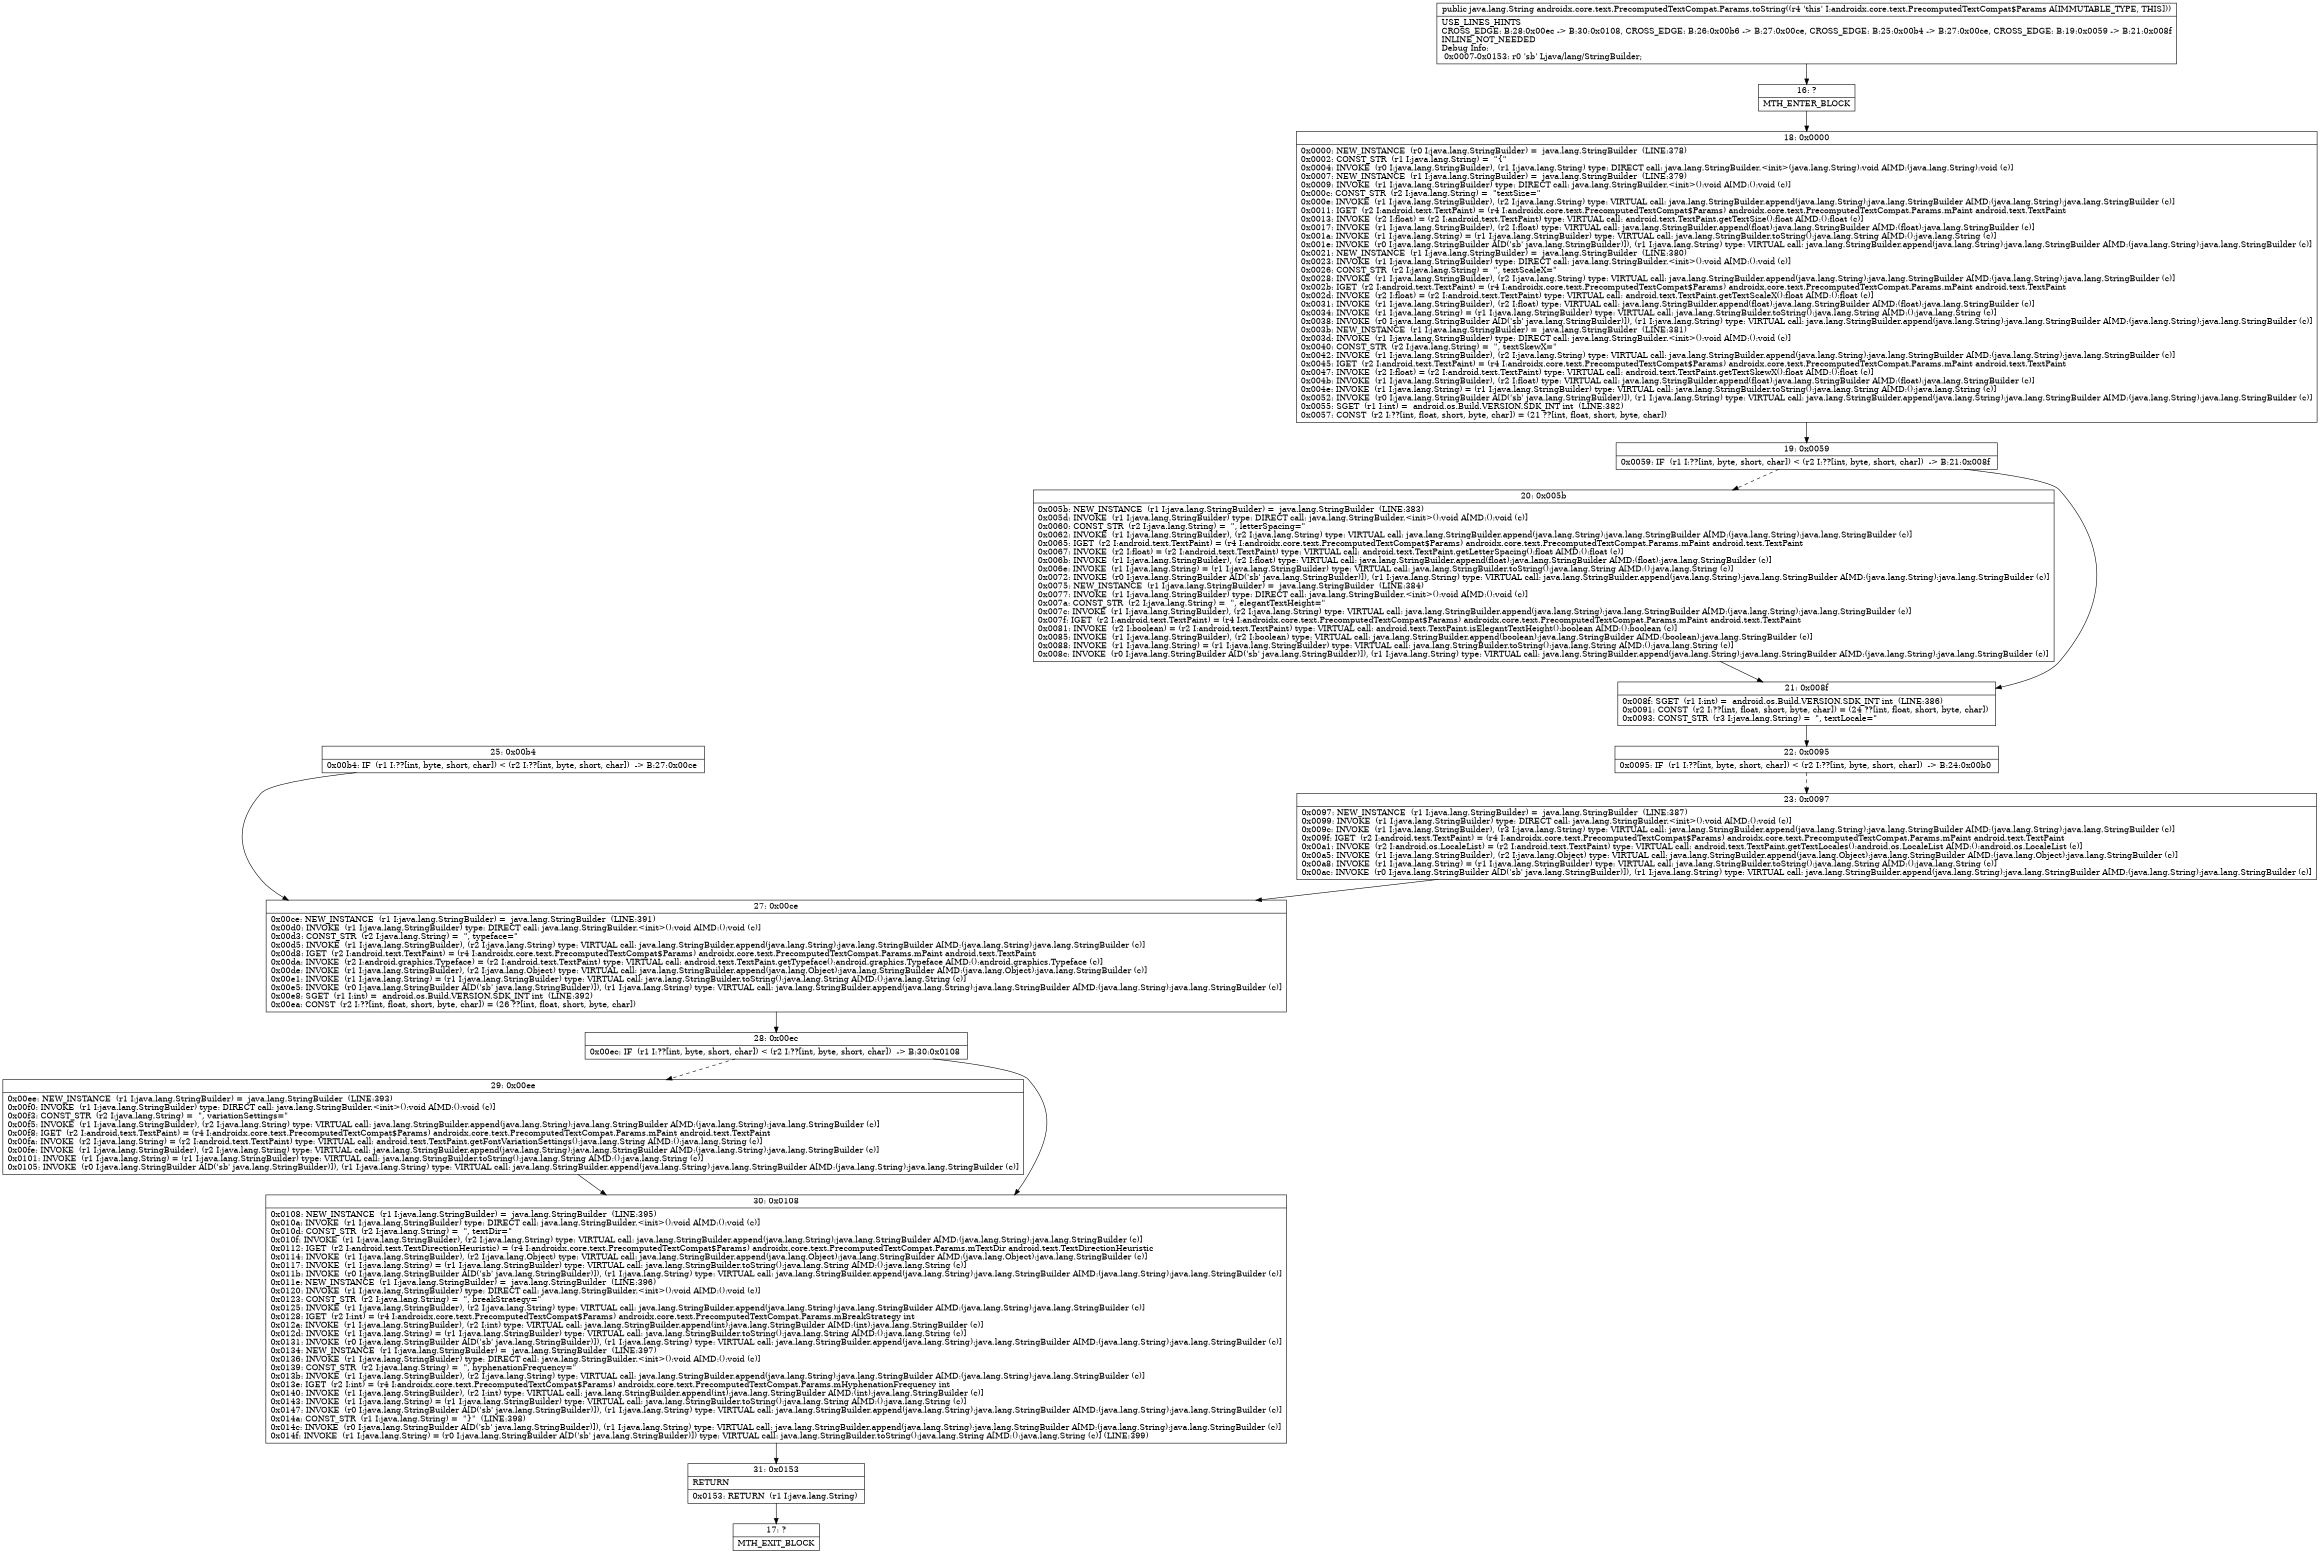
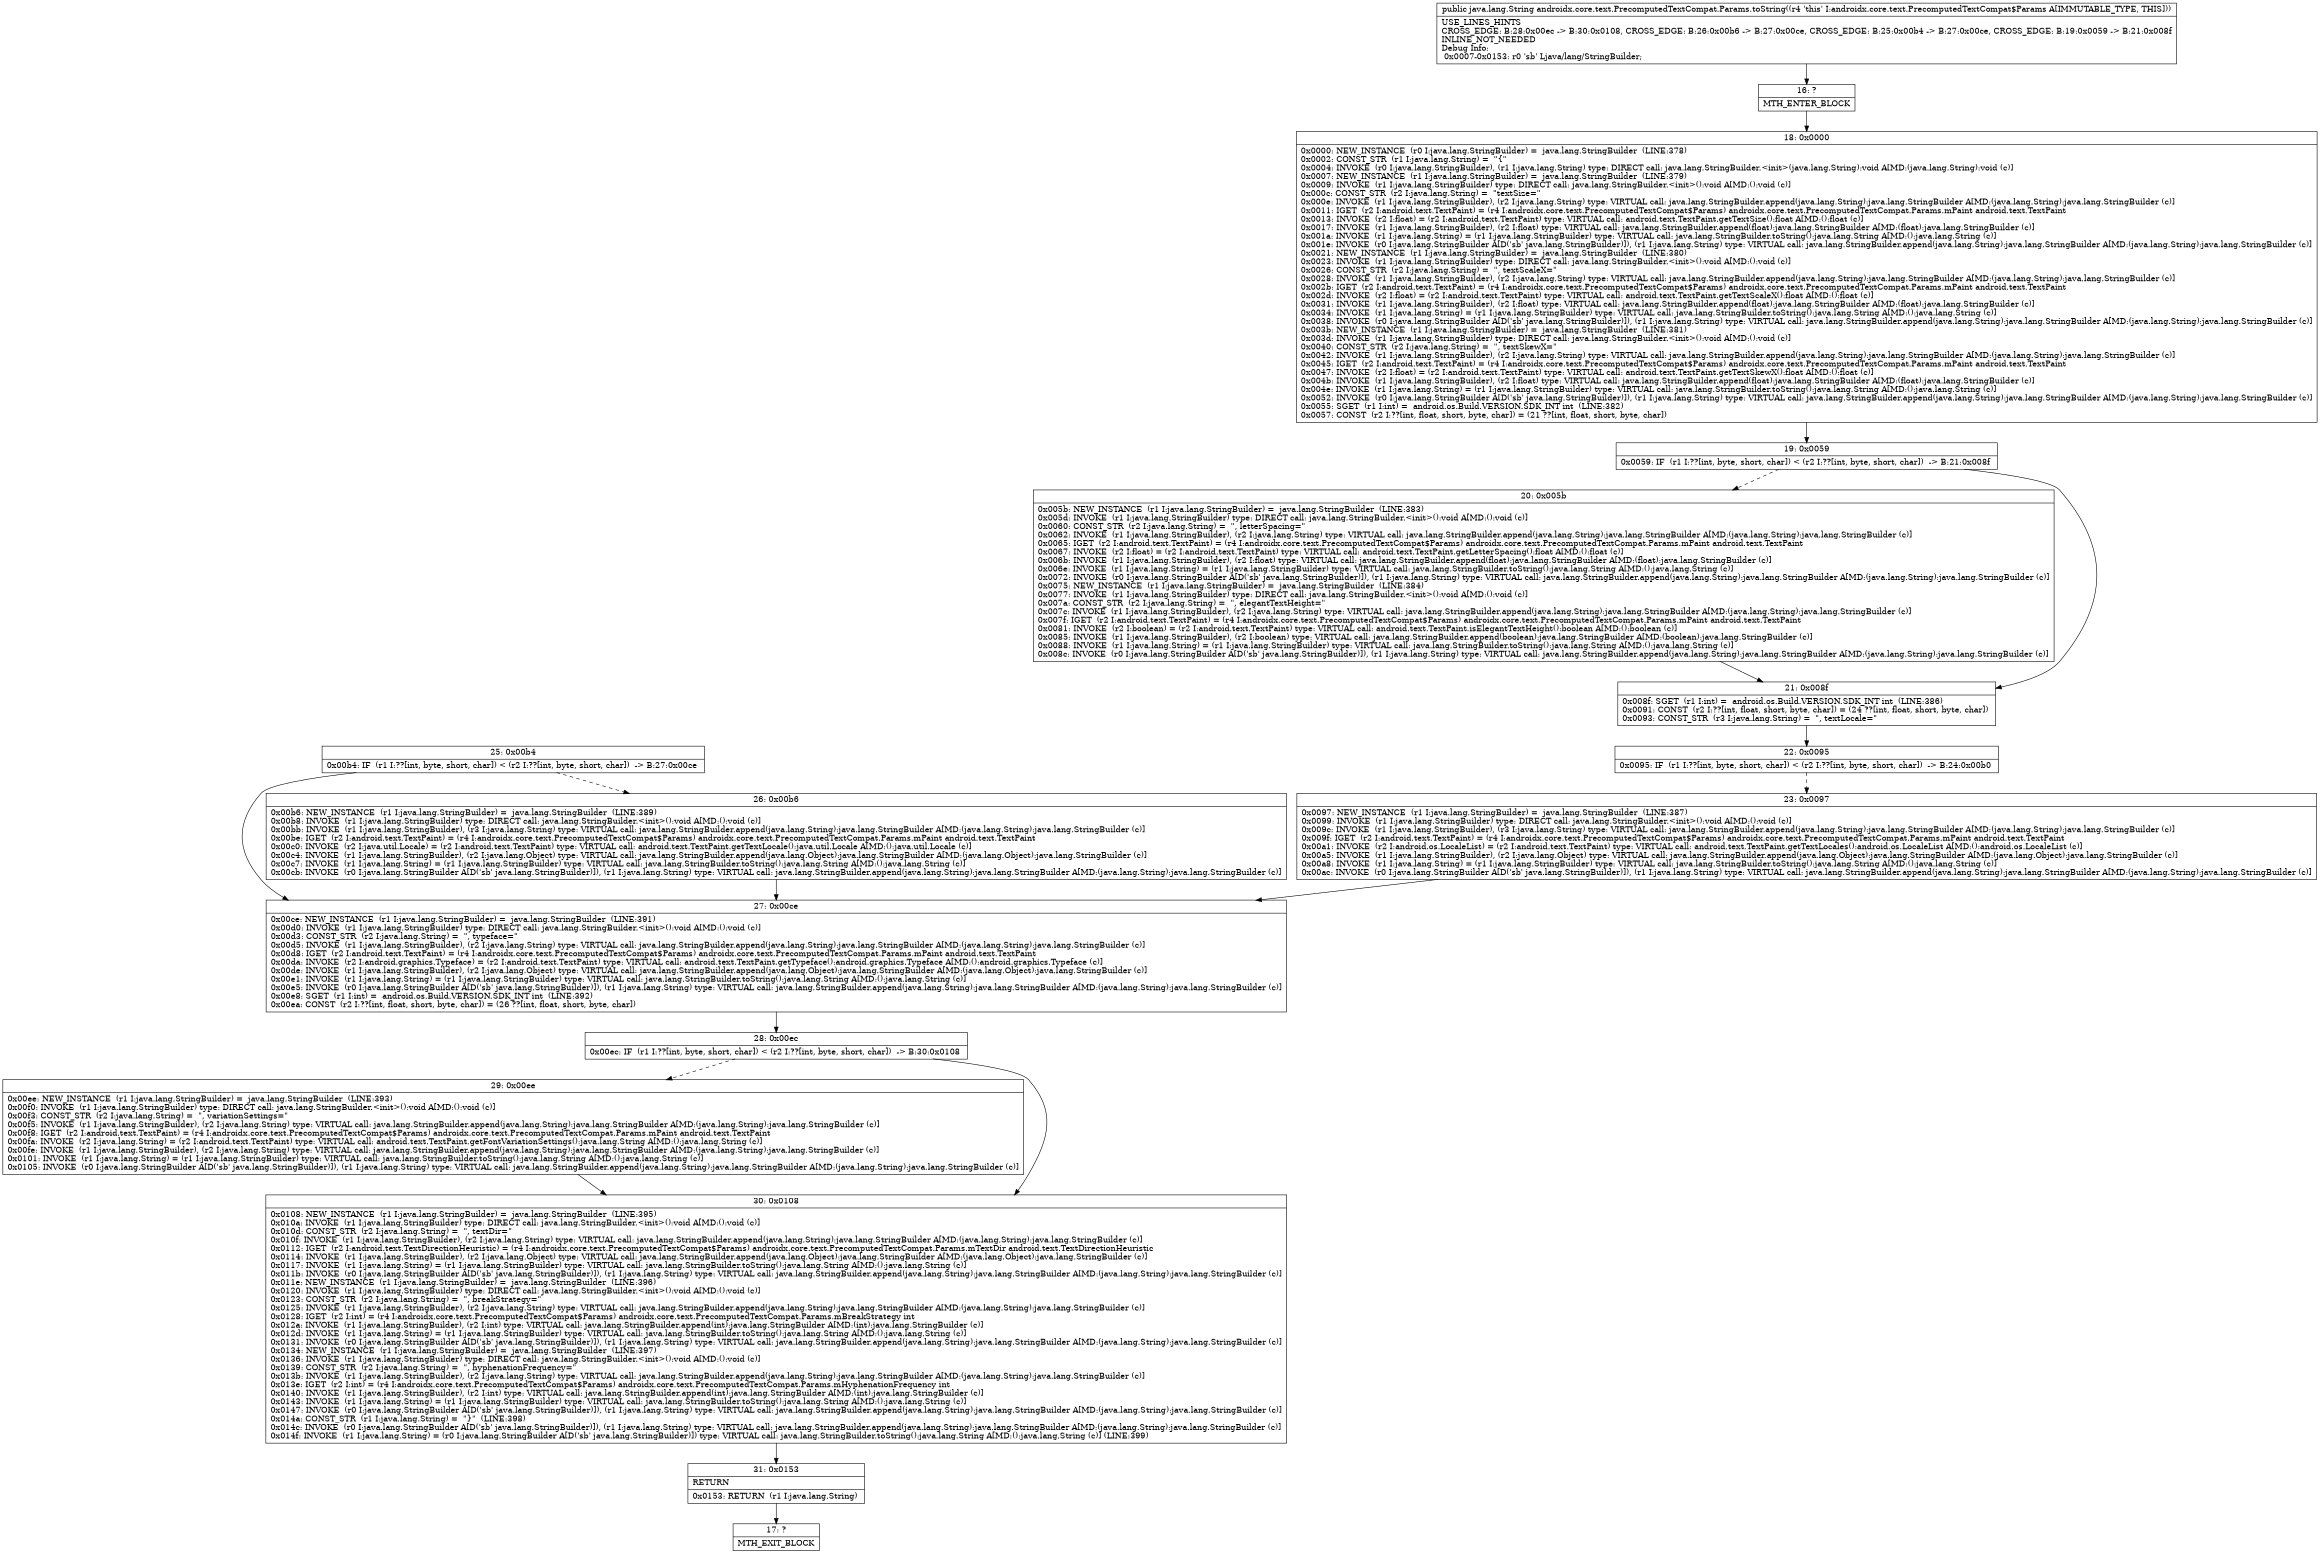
node "26: 0x00b6": added
